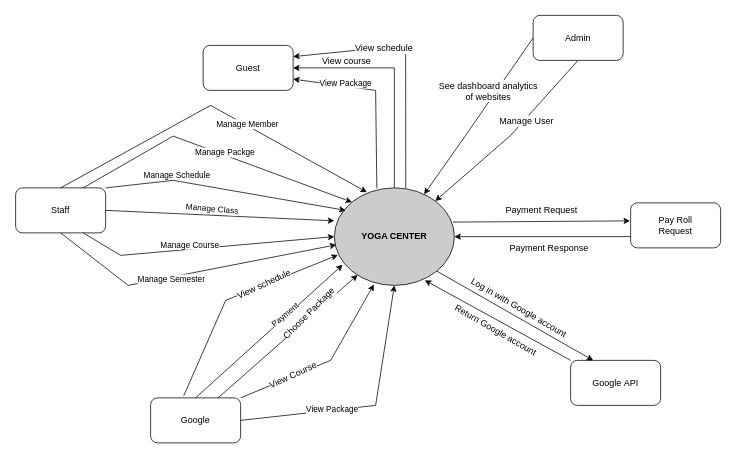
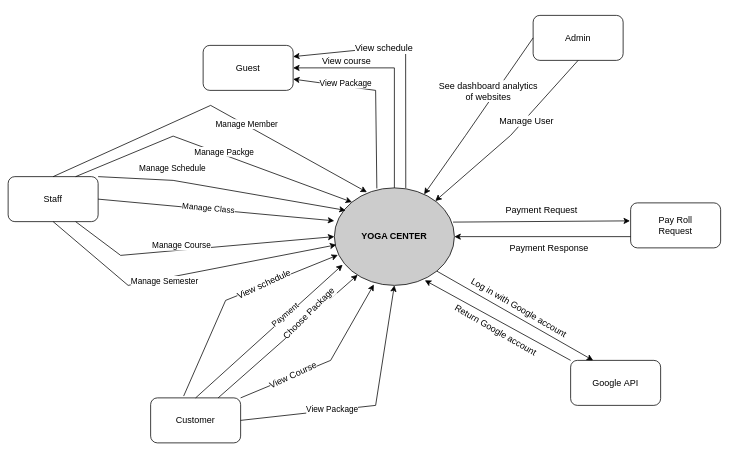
node "Staff": moved (60, 210) -> (53, 199)
node "Google": label "Google" -> "Customer"
